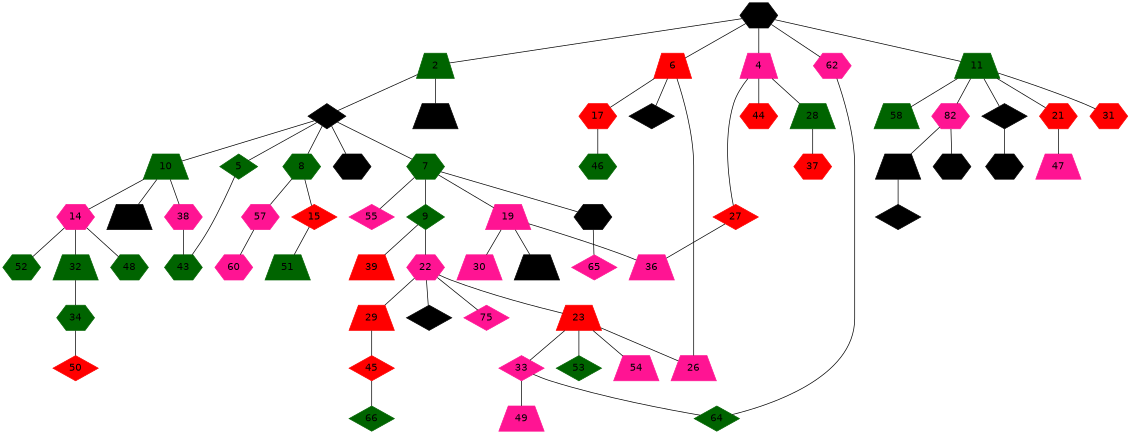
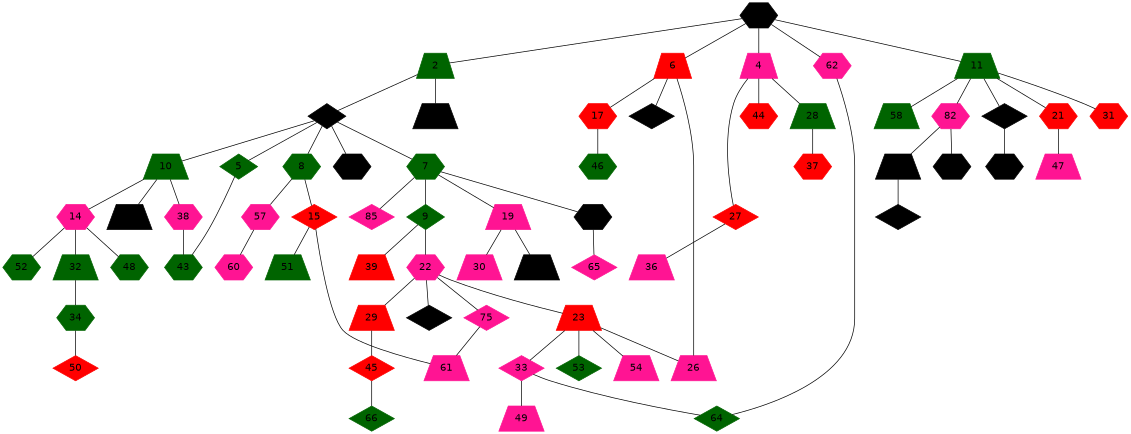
node "55": label "55" -> "85"
edge "19" -- "36": removed
node "61": added
